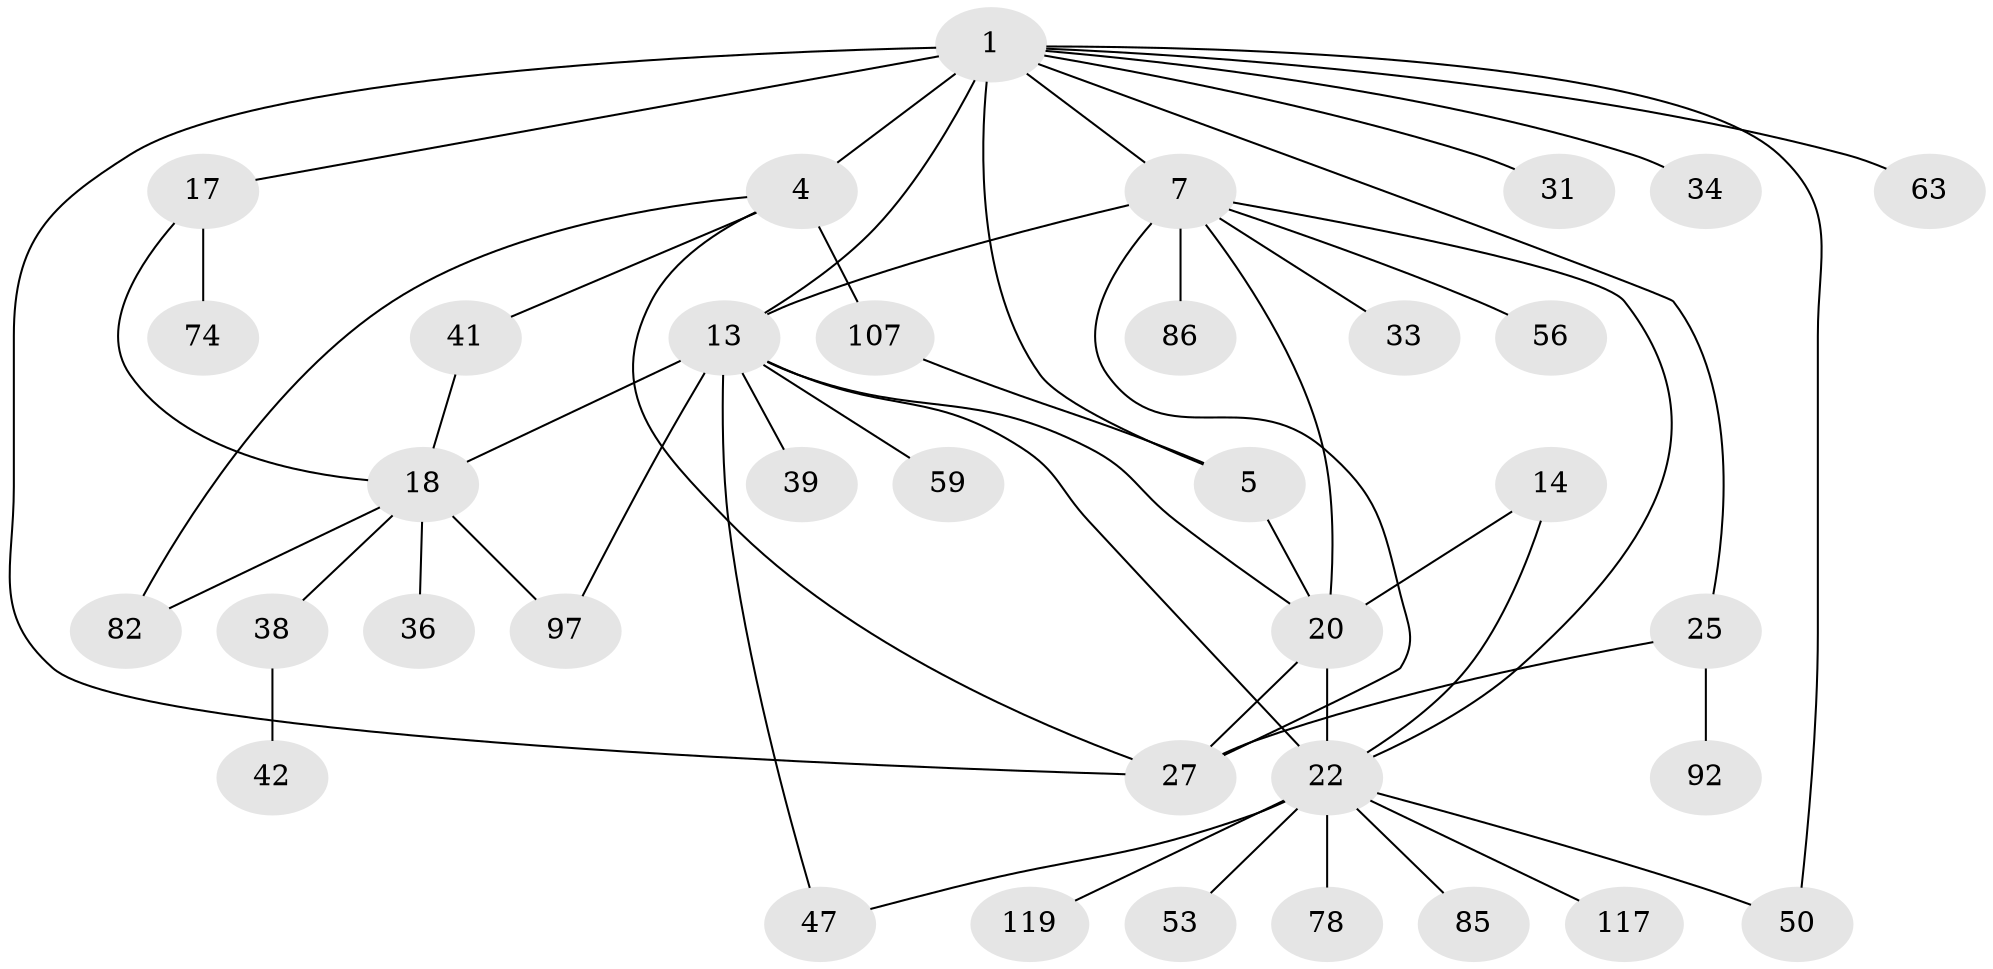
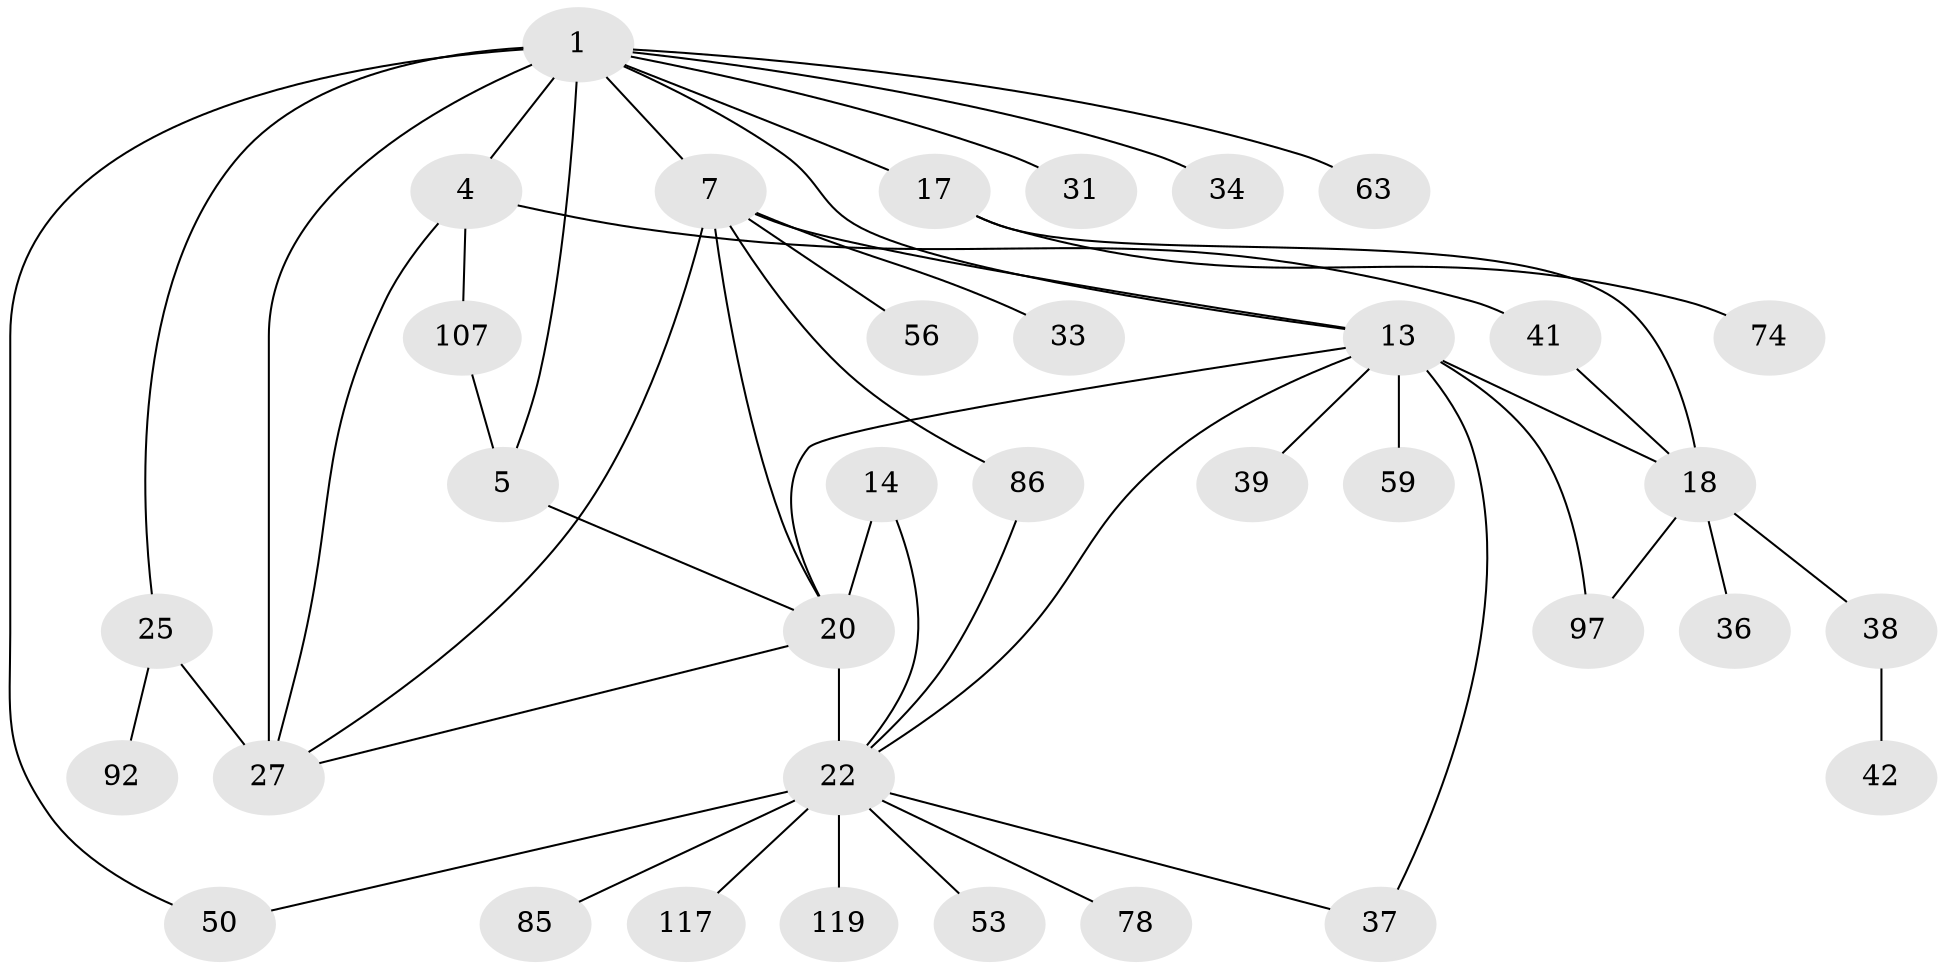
edge "7" -- "22": now "86" -- "22"
node "82": removed
node "47": label "47" -> "37"
